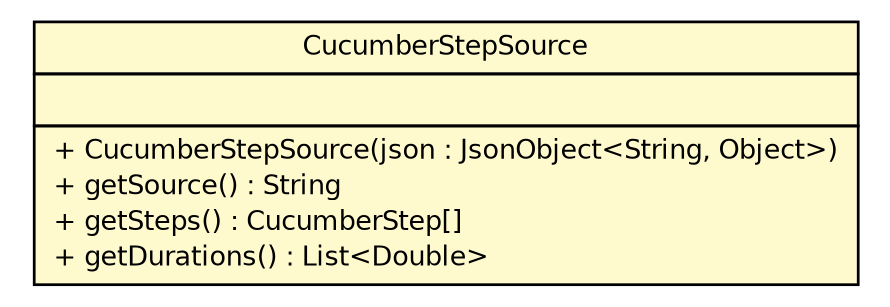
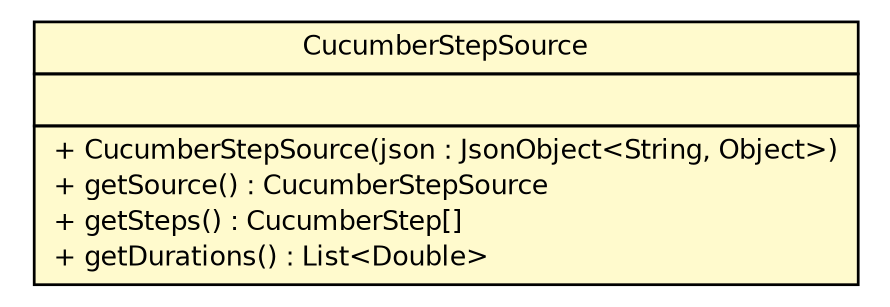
node "CucumberStepSource": text "+ getSource() : String" -> "+ getSource() : CucumberStepSource"
